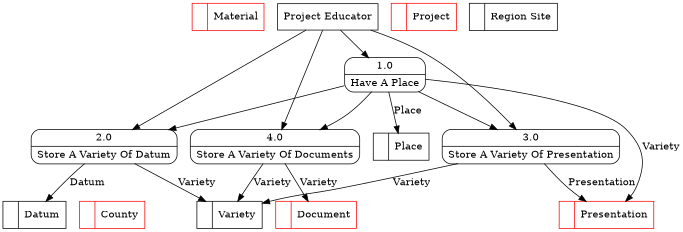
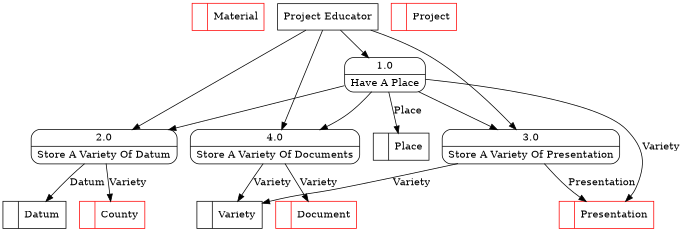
node "Region Site": removed
edge "2.0" -> "Variety": now "2.0" -> "County"
